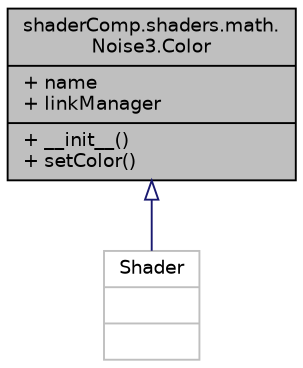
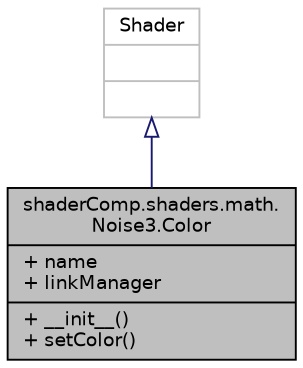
edge "Shader" -> "shaderComp.shaders.math.": reversed
